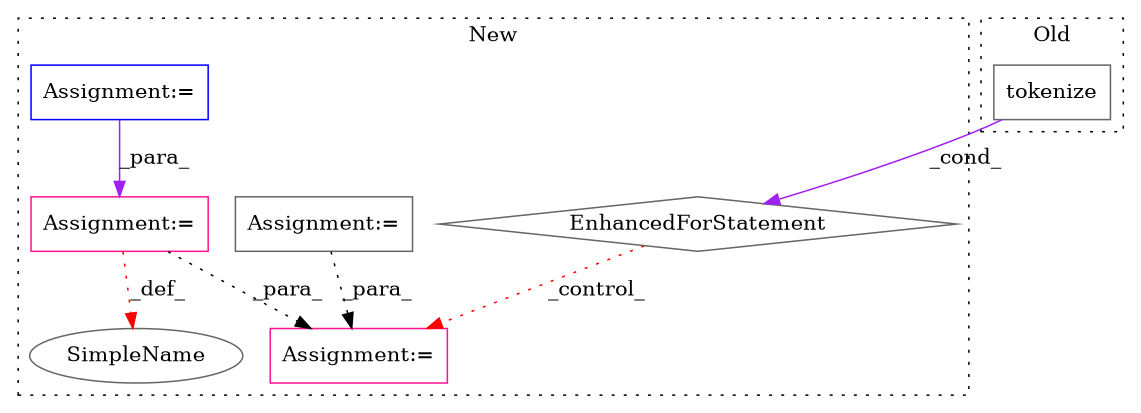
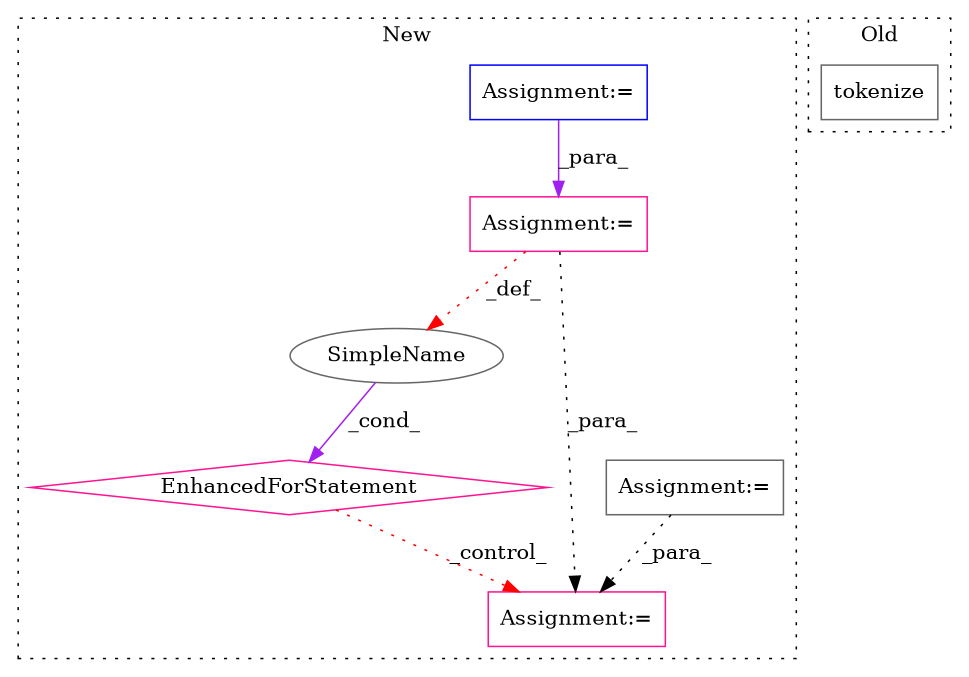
edge "tokenize" -> "EnhancedForStatement": now "SimpleName" -> "EnhancedForStatement"
node "EnhancedForStatement": color gray40 -> deeppink
